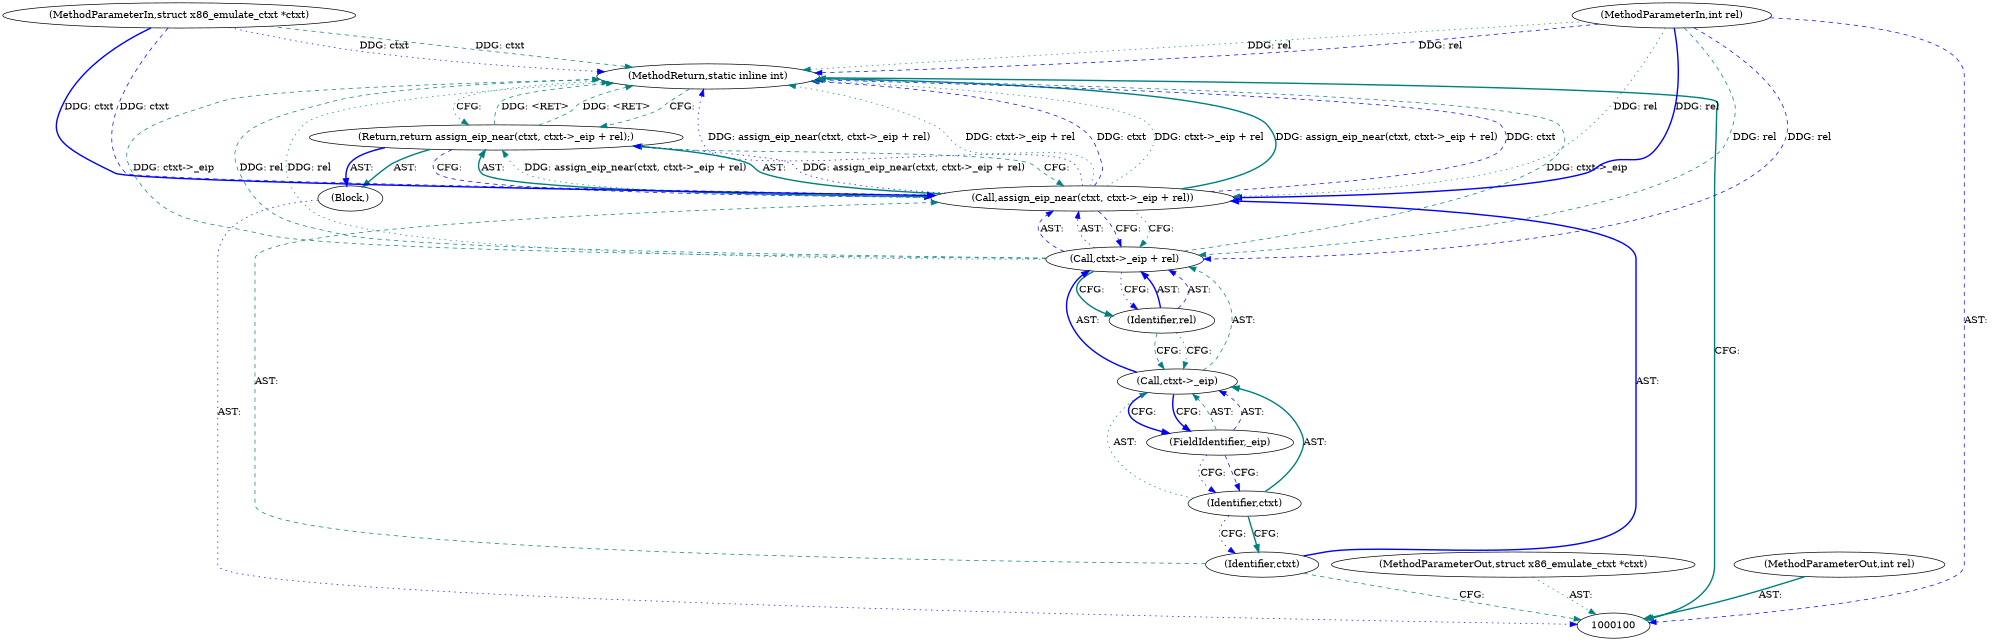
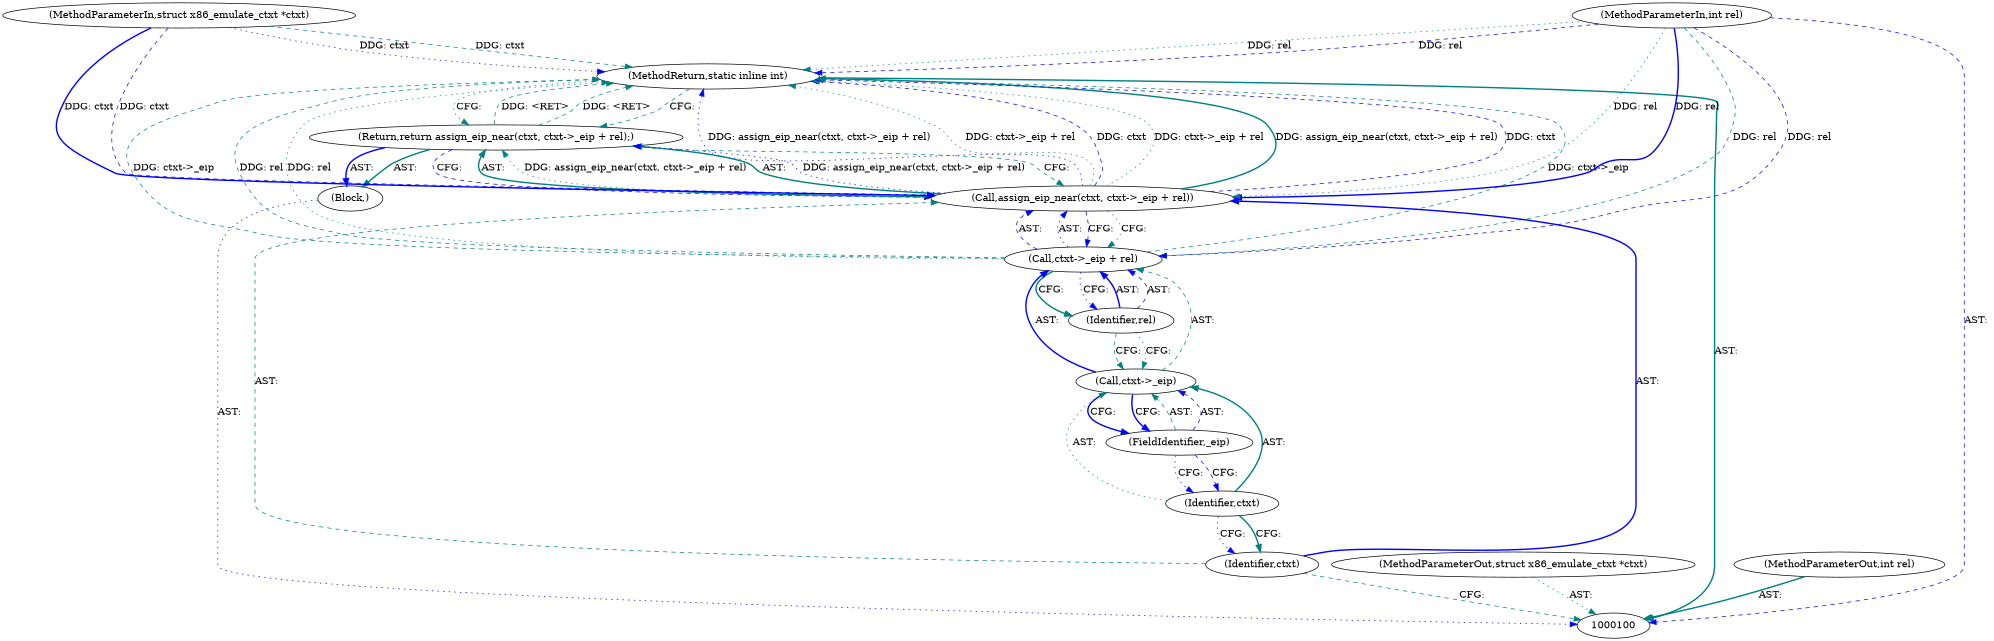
edge "(MethodReturn,static inline int)" -> "1000100": label "CFG: " -> "AST: "
